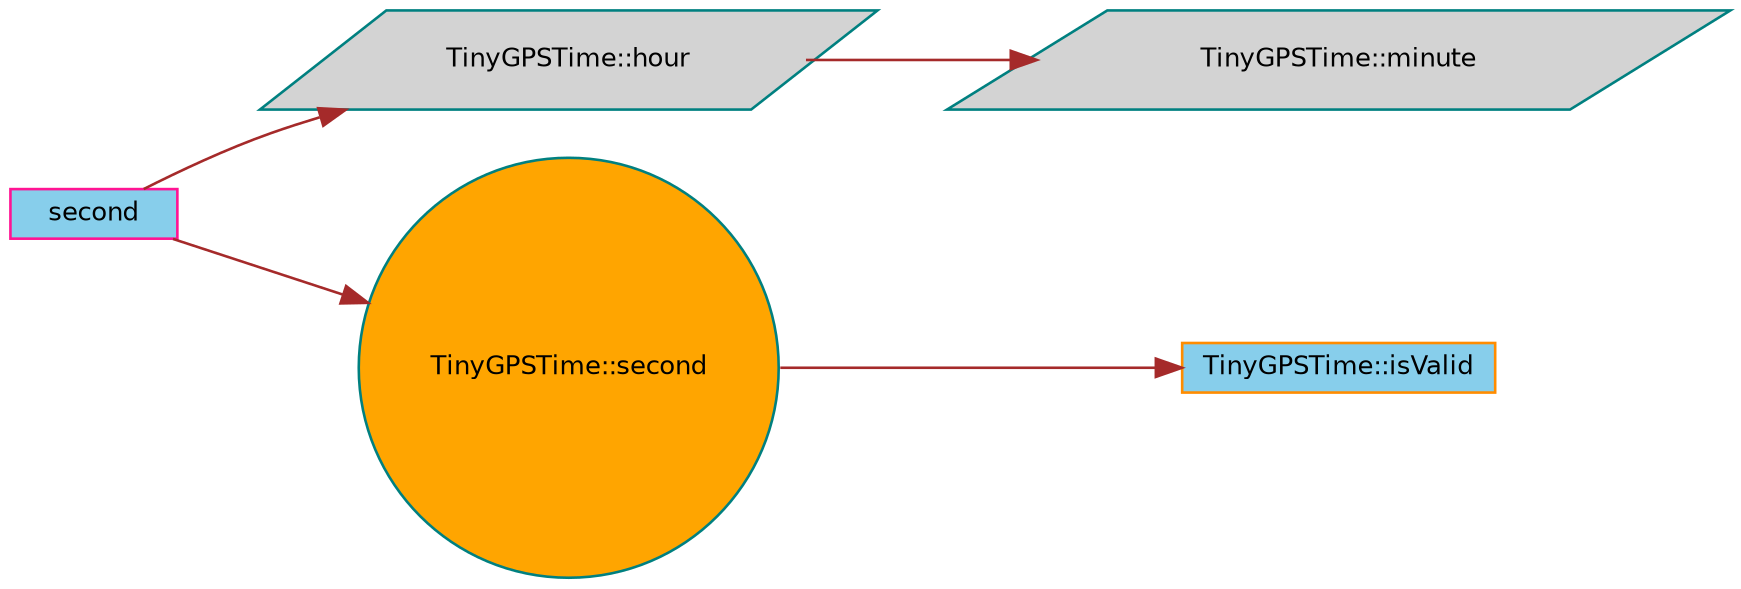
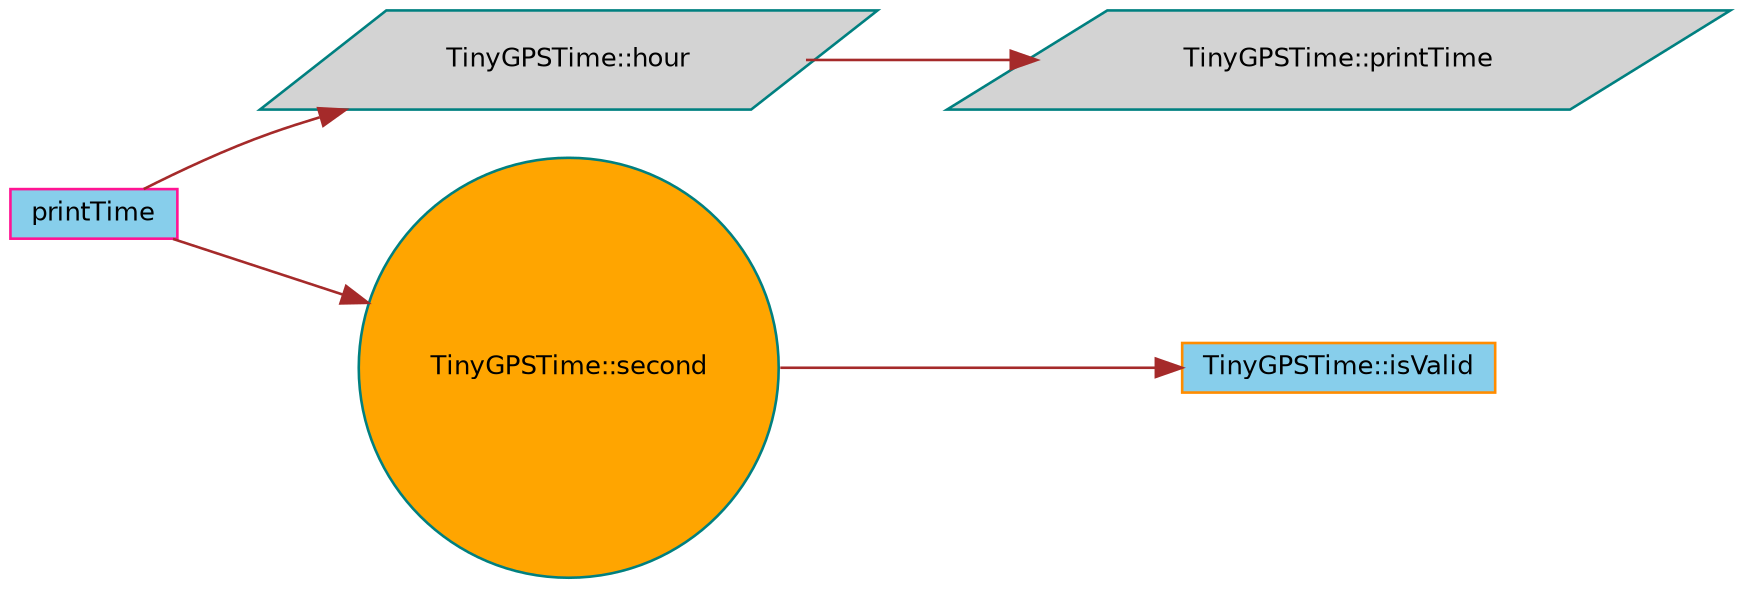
node "TinyGPSTime::minute": label "TinyGPSTime::minute" -> "TinyGPSTime::printTime"
node "second": label "second" -> "printTime"
